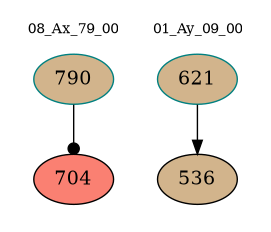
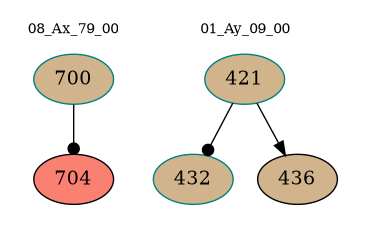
node "790": label "790" -> "700"
node "621": label "621" -> "421"
node "432": added
node "536": label "536" -> "436"
